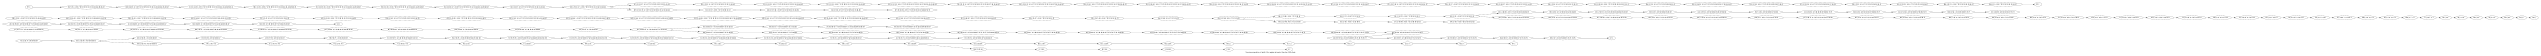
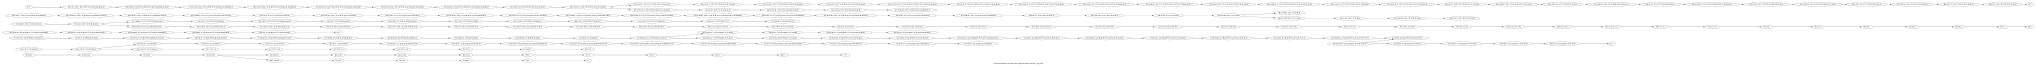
node "162 | 2 21 : 4 5 6 7 12 13 18 19": removed
node "5 | 2 81 82 :": removed
